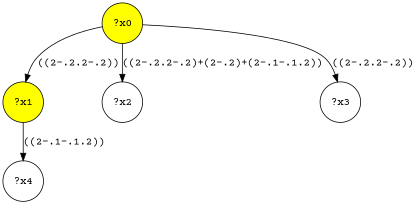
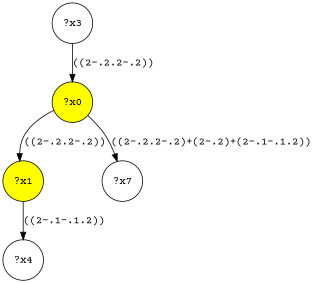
edge "?x0" -> "?x3": reversed
node "?x2": label "?x2" -> "?x7"
